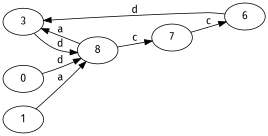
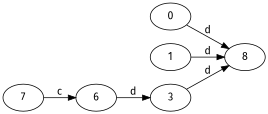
edge "8" -> "3": removed, label "a"
edge "8" -> "7": removed, label "c"
edge "1" -> "8": label "a" -> "d"
